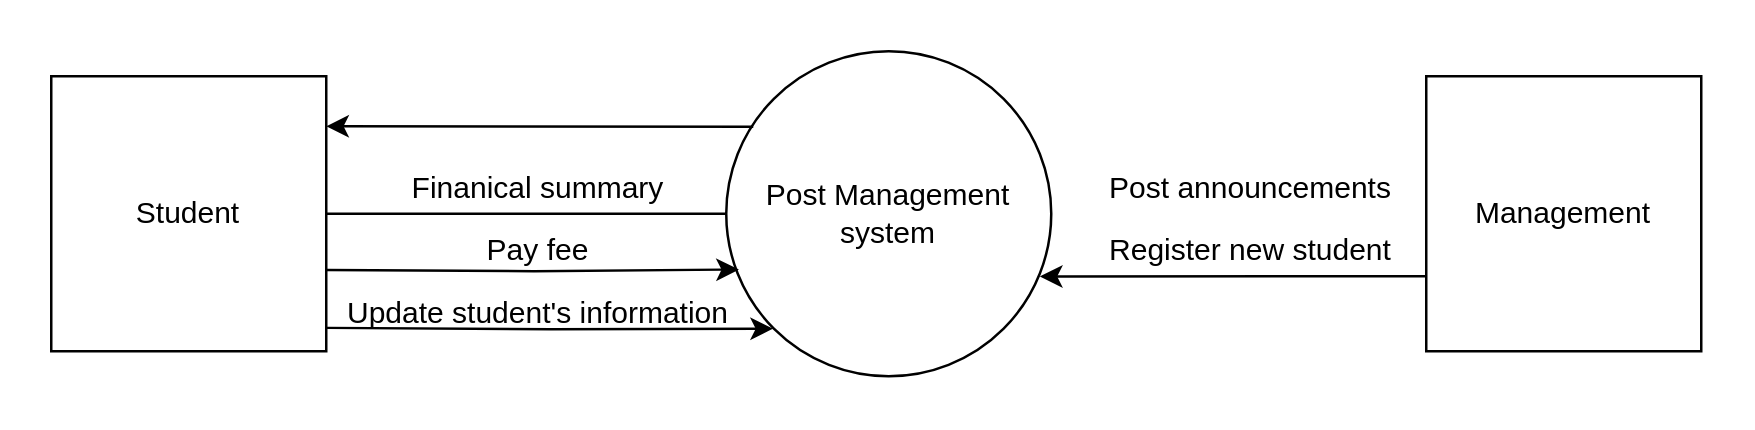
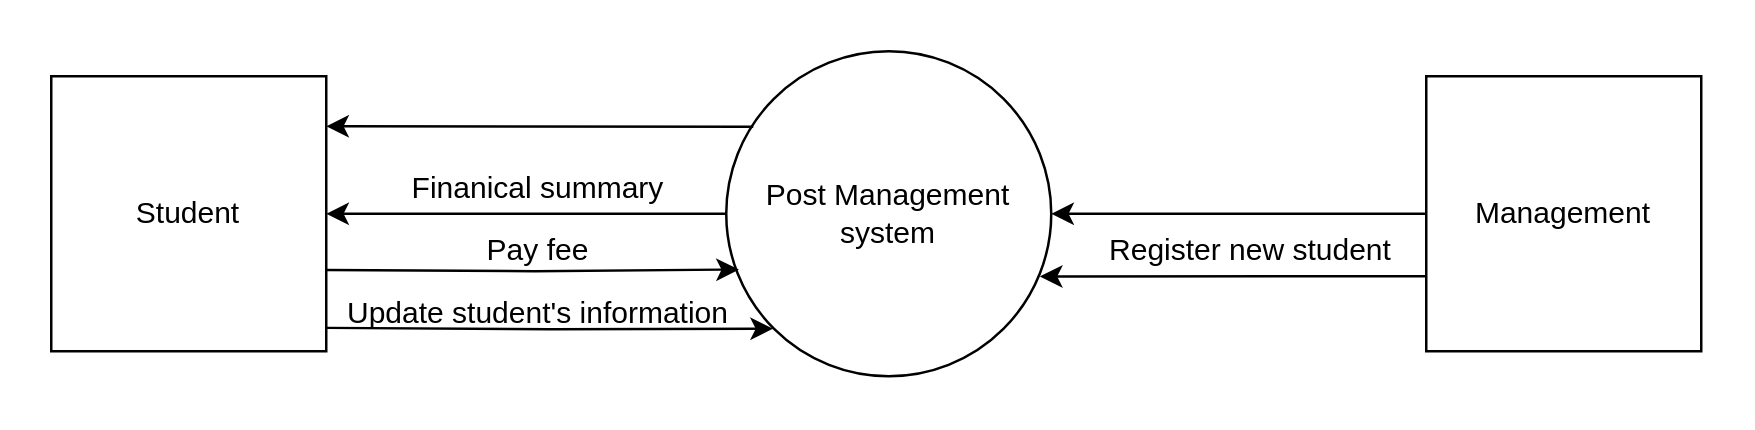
node "Post announcements": removed
edge "Student" -- "Post Management system": arrowhead none -> classic
edge "Management" -> "Post Management system": added
